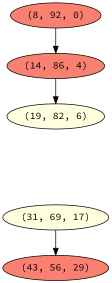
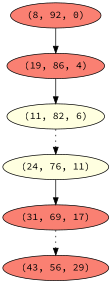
node "(14, 86, 4)": label "(14, 86, 4)" -> "(19, 86, 4)"
node "(19, 82, 6)": label "(19, 82, 6)" -> "(11, 82, 6)"
node "(24, 76, 11)": added
node "(31, 69, 17)": fillcolor lightyellow -> salmon
edge "(31, 69, 17)" -> "(43, 56, 29)": style solid -> dotted
